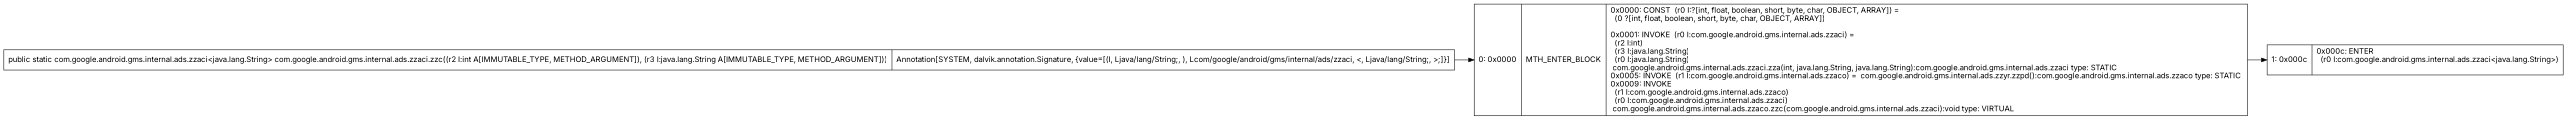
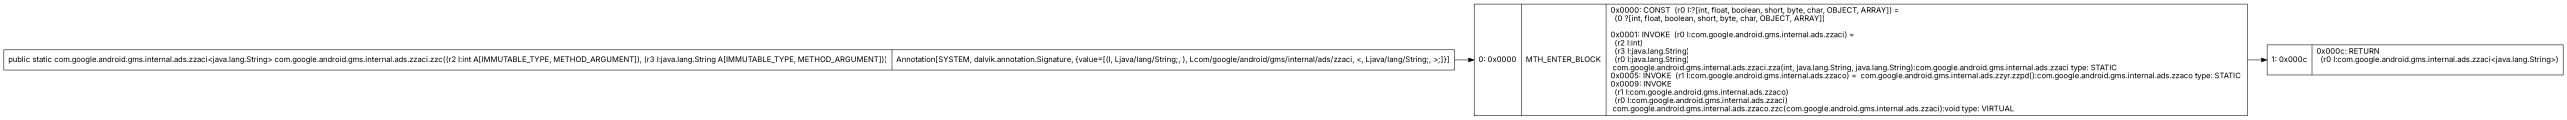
node "1: 0x000c": text "0x000c: ENTER" -> "0x000c: RETURN"
